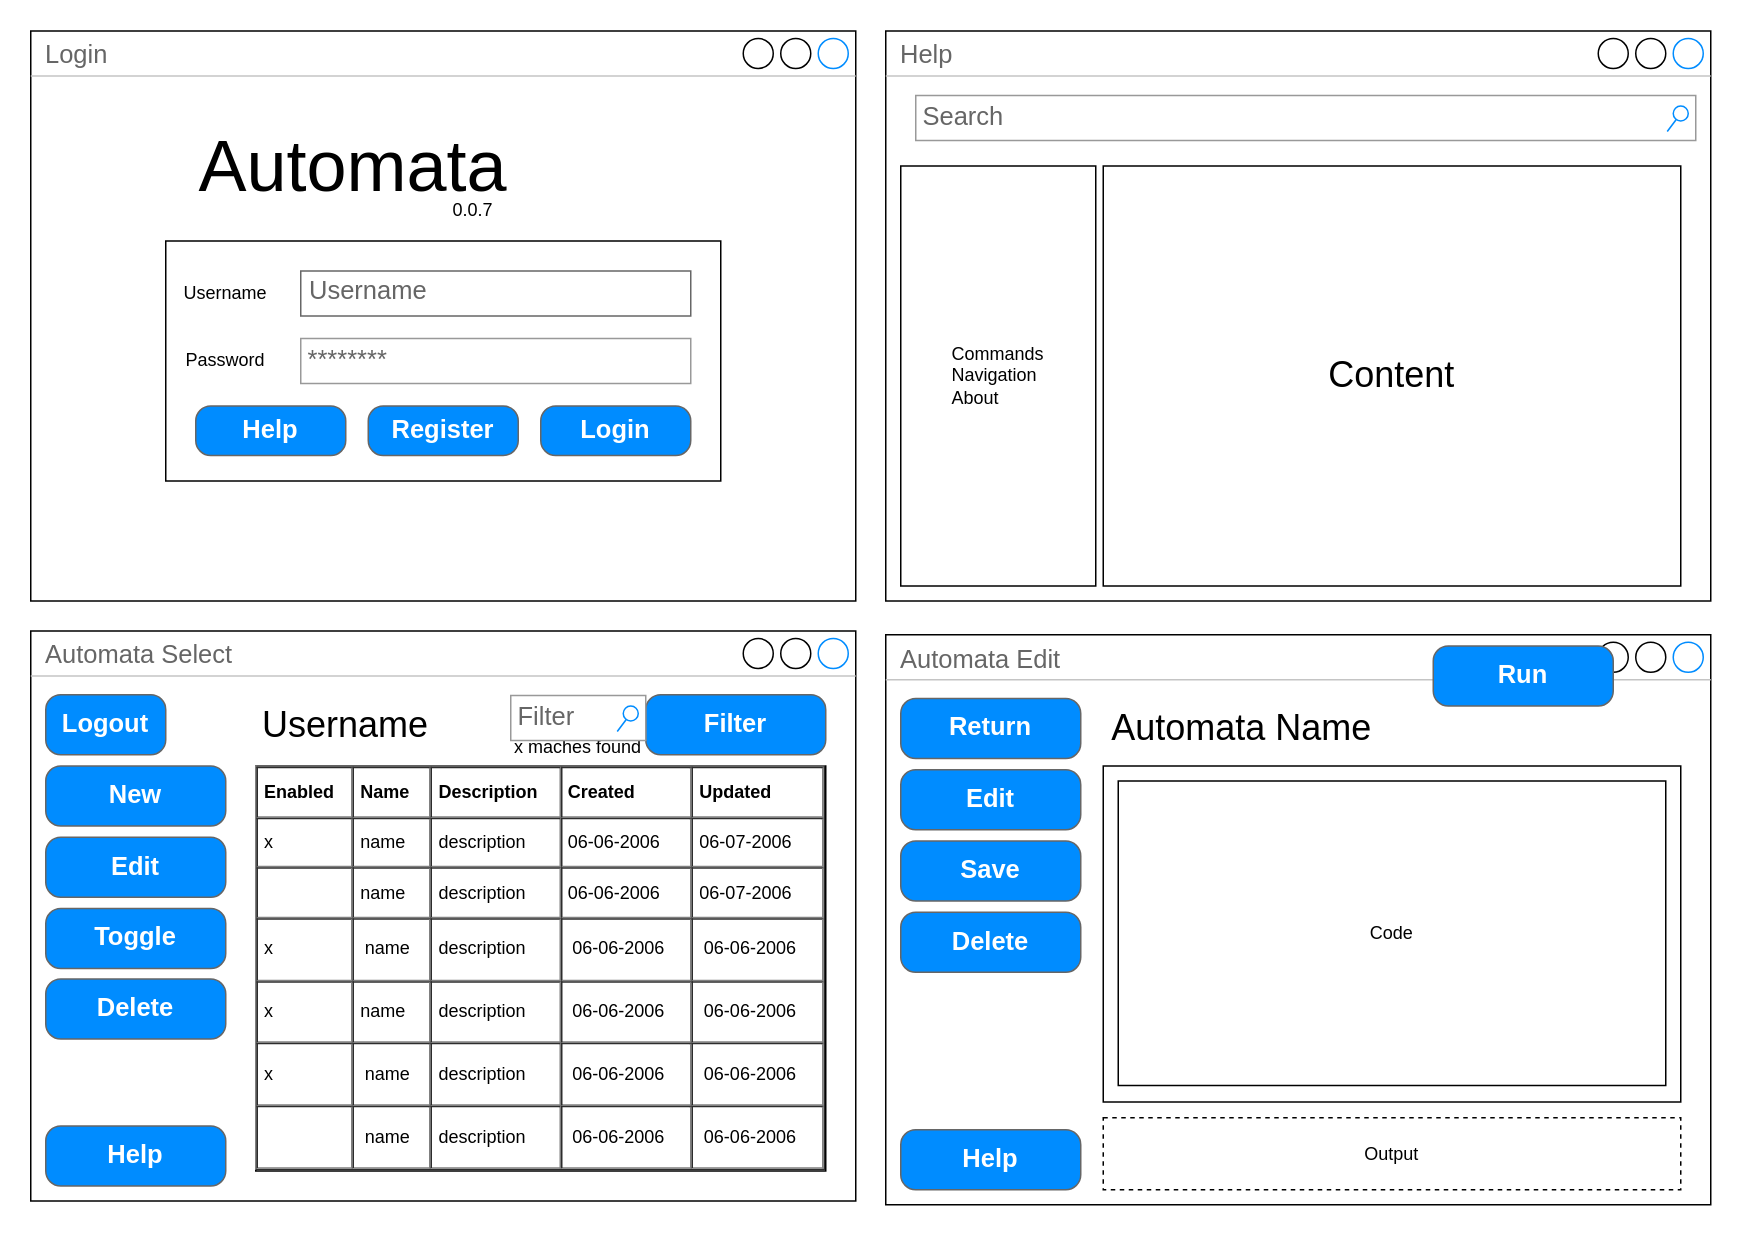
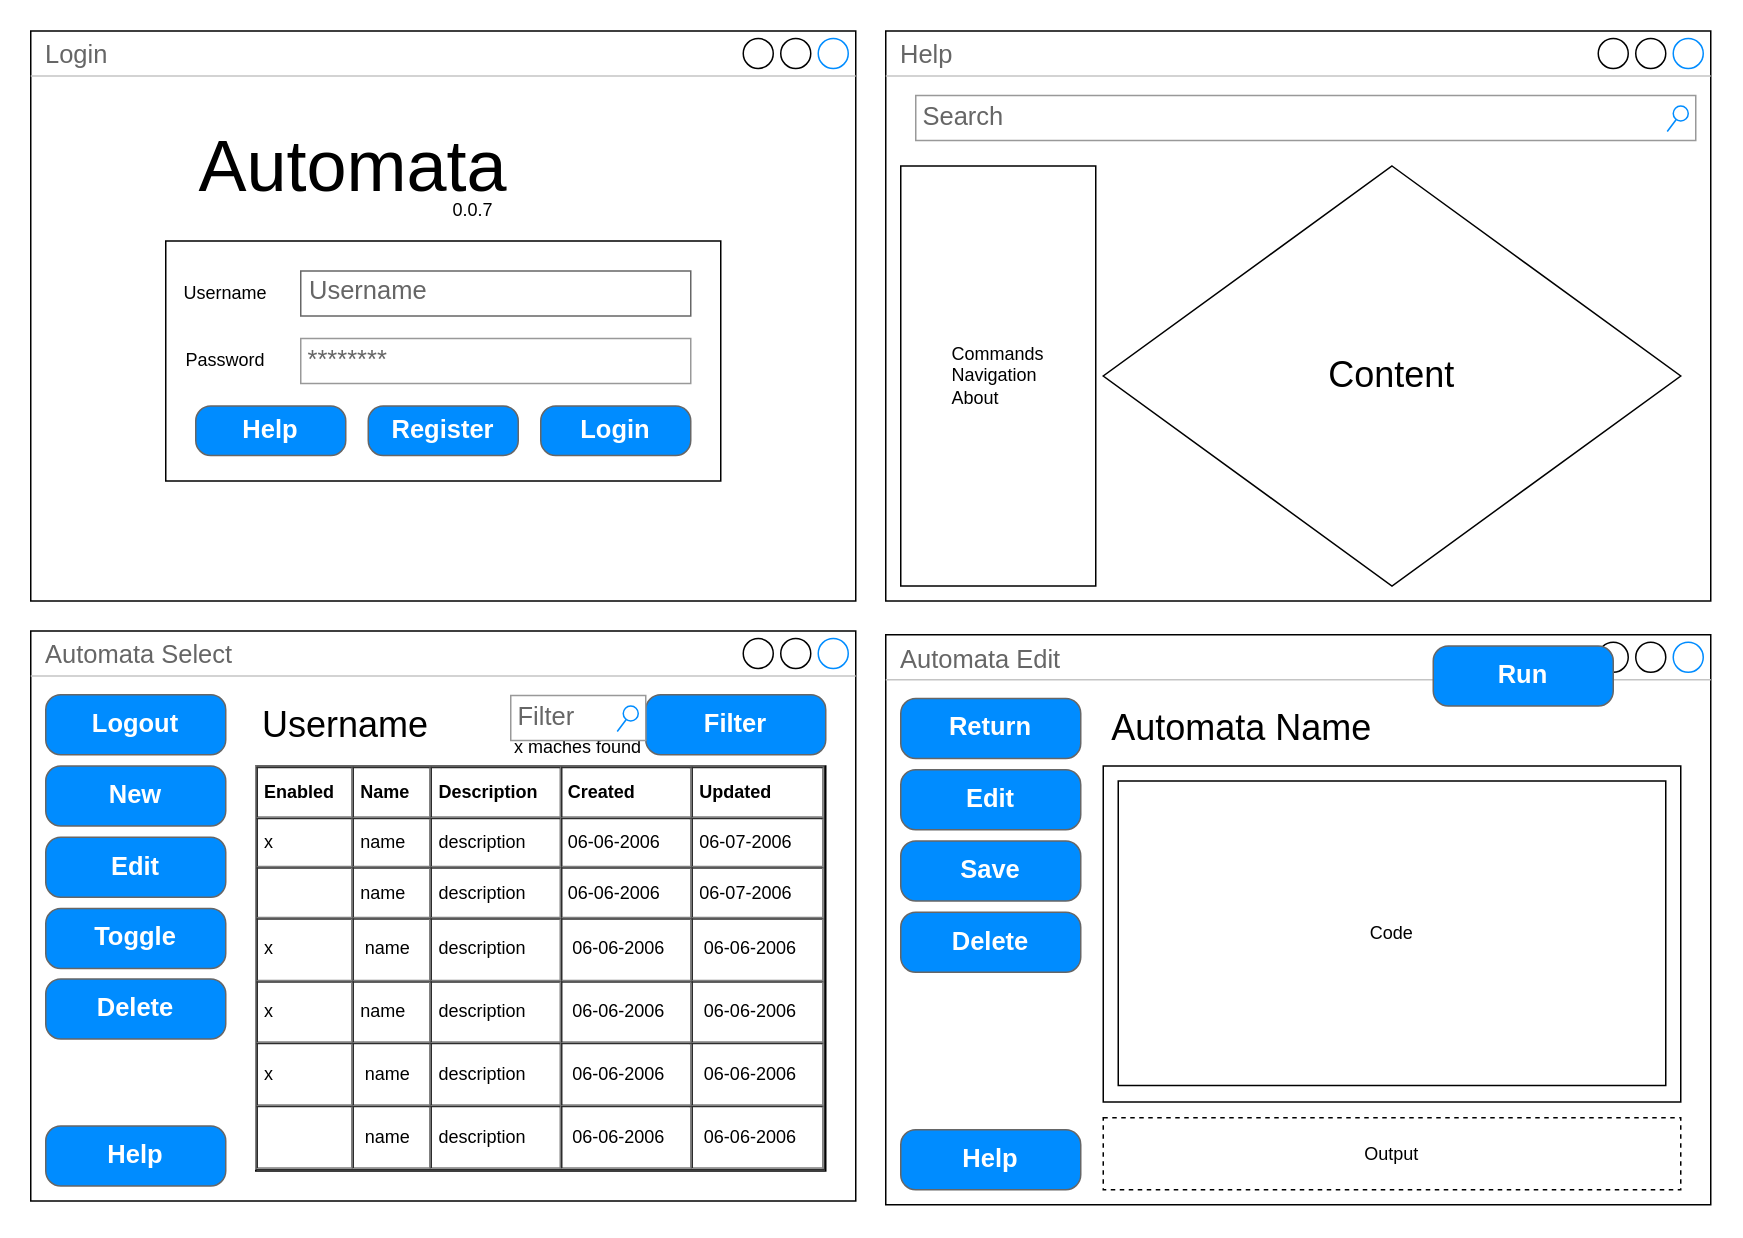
node "Content": shape rectangle -> diamond
node "Logout": size 120x60 -> 180x60
